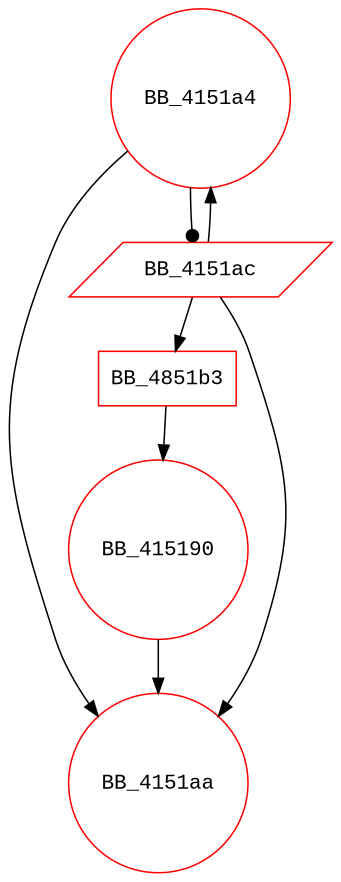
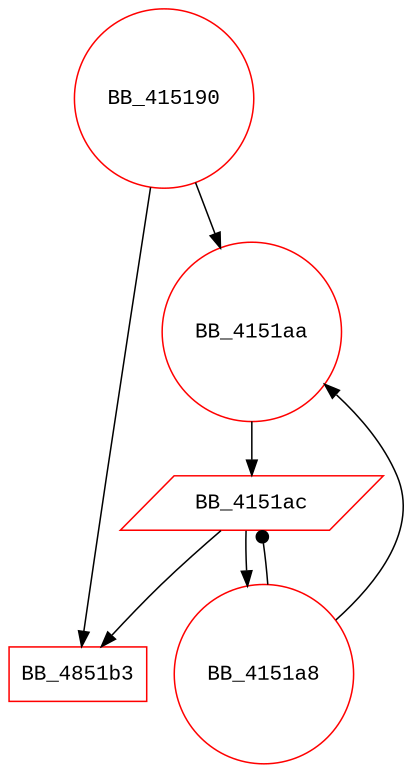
node "BB_4151a4": label "BB_4151a4" -> "BB_4151a8"
edge "BB_4851b3" -> "BB_415190": reversed
edge "BB_4151ac" -> "BB_4151aa": reversed
